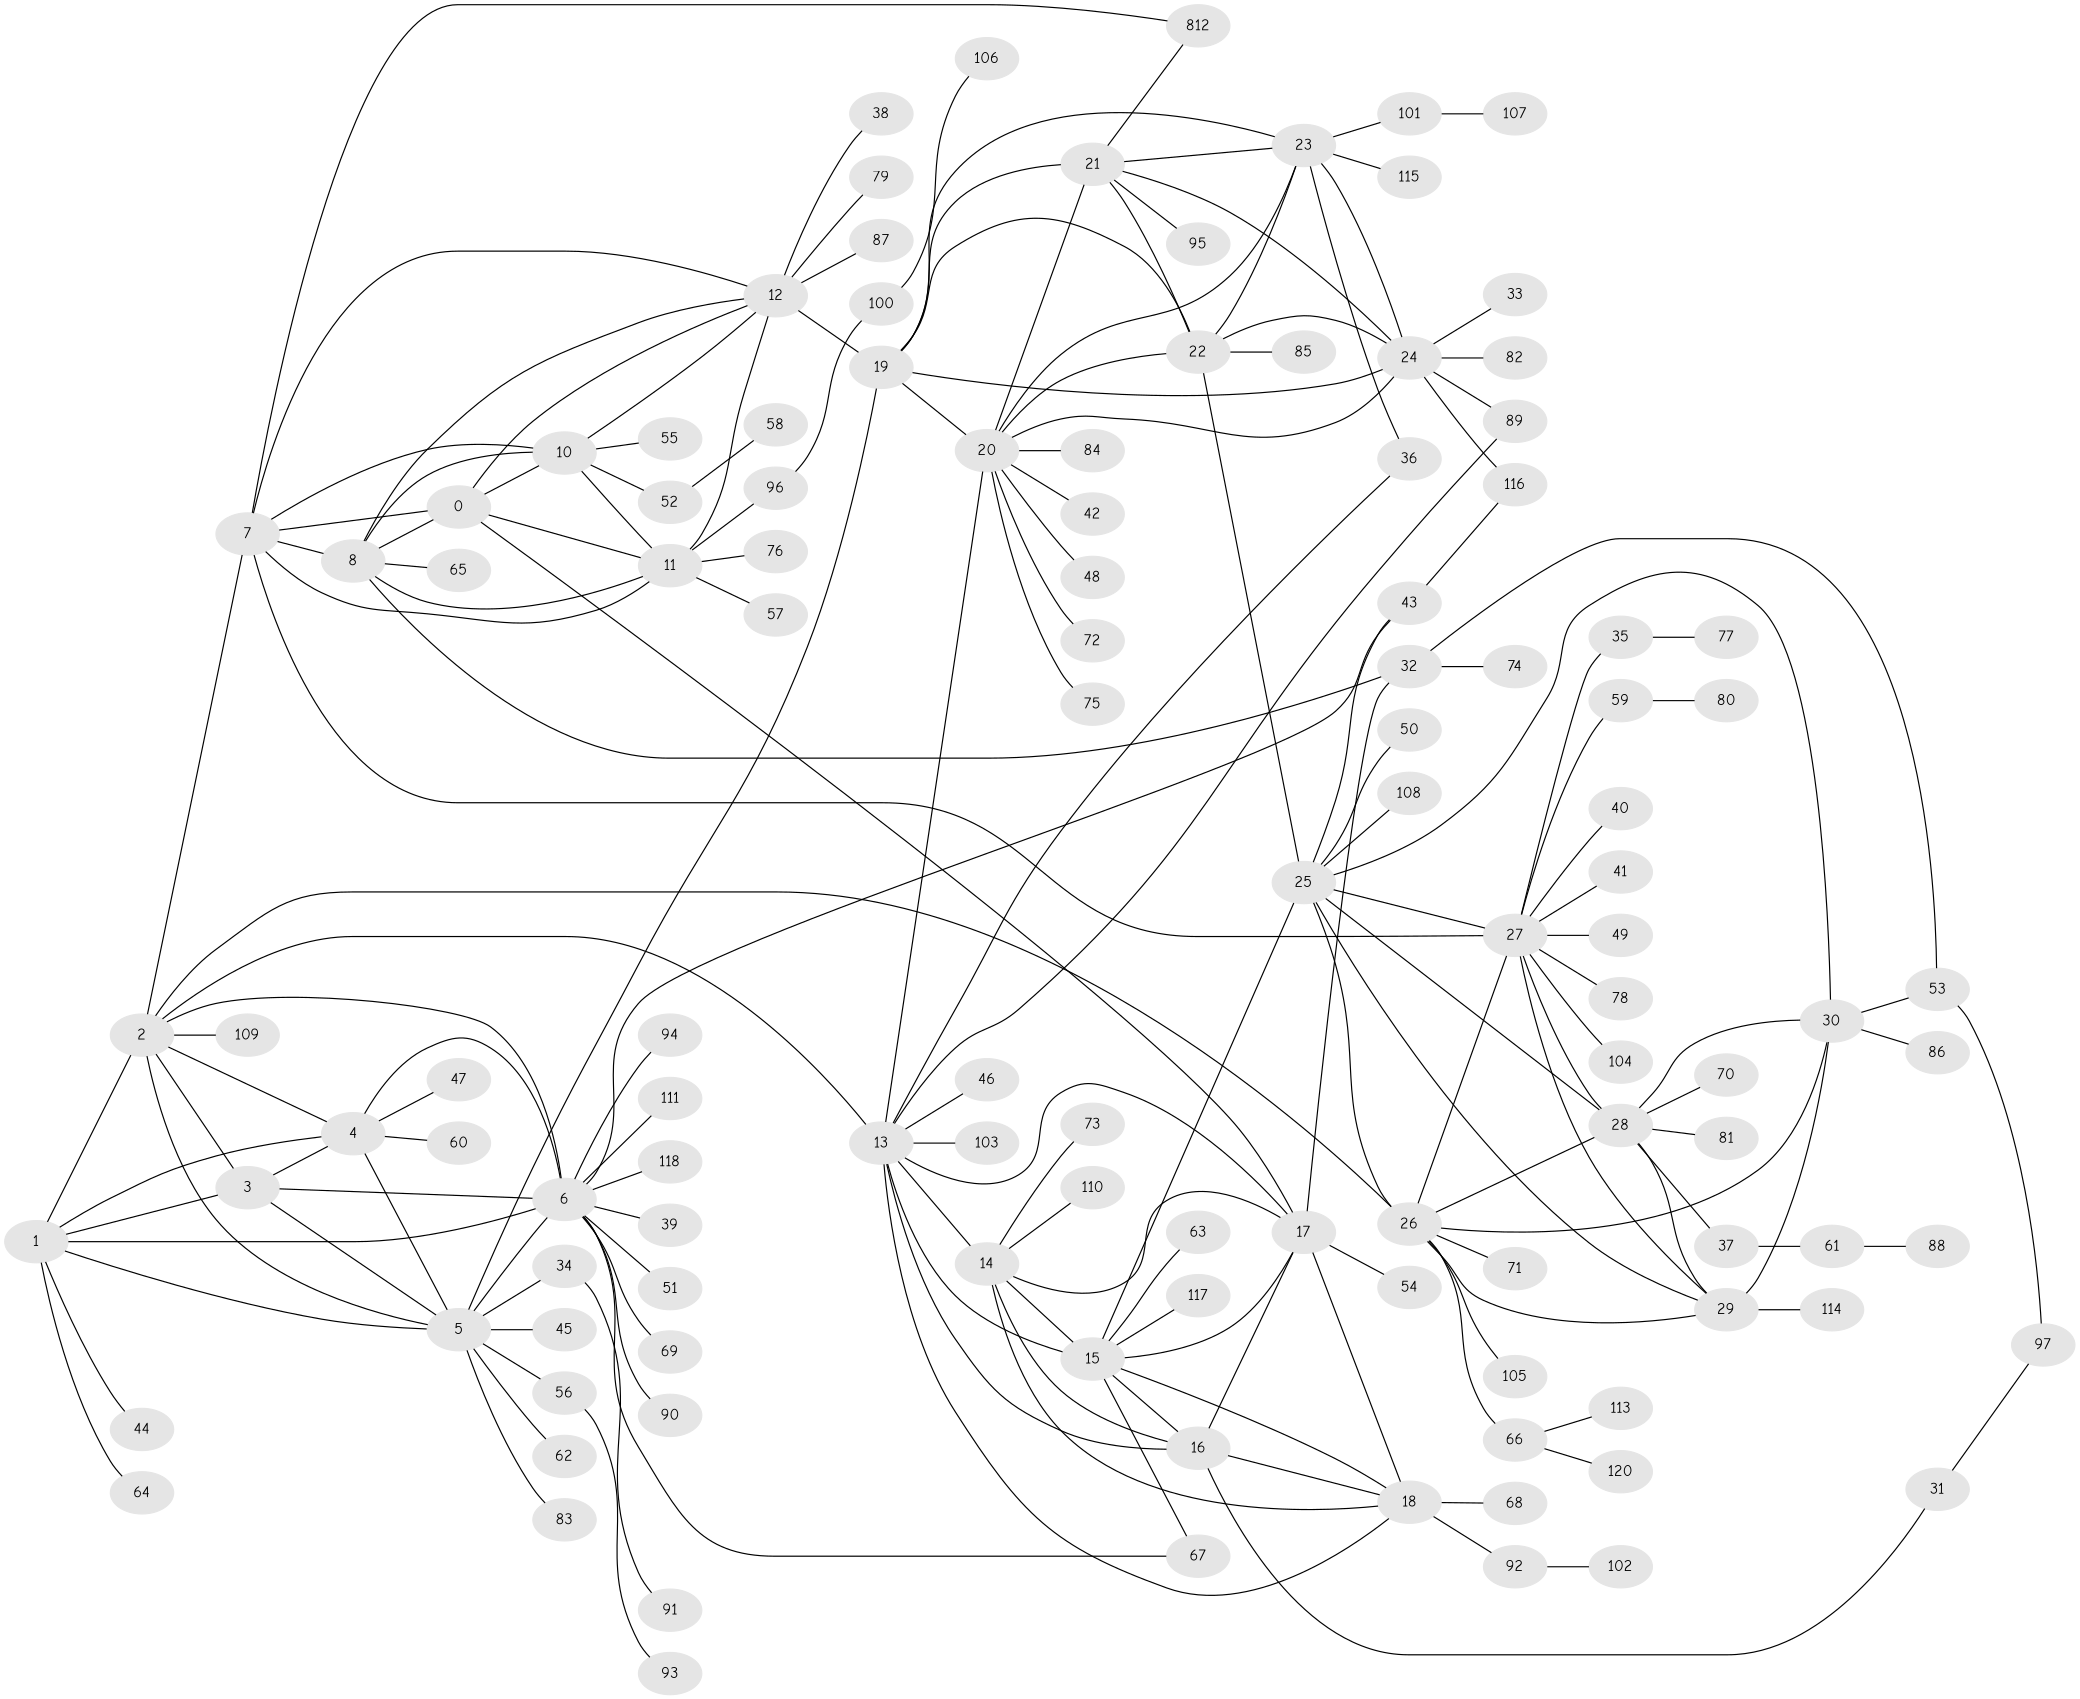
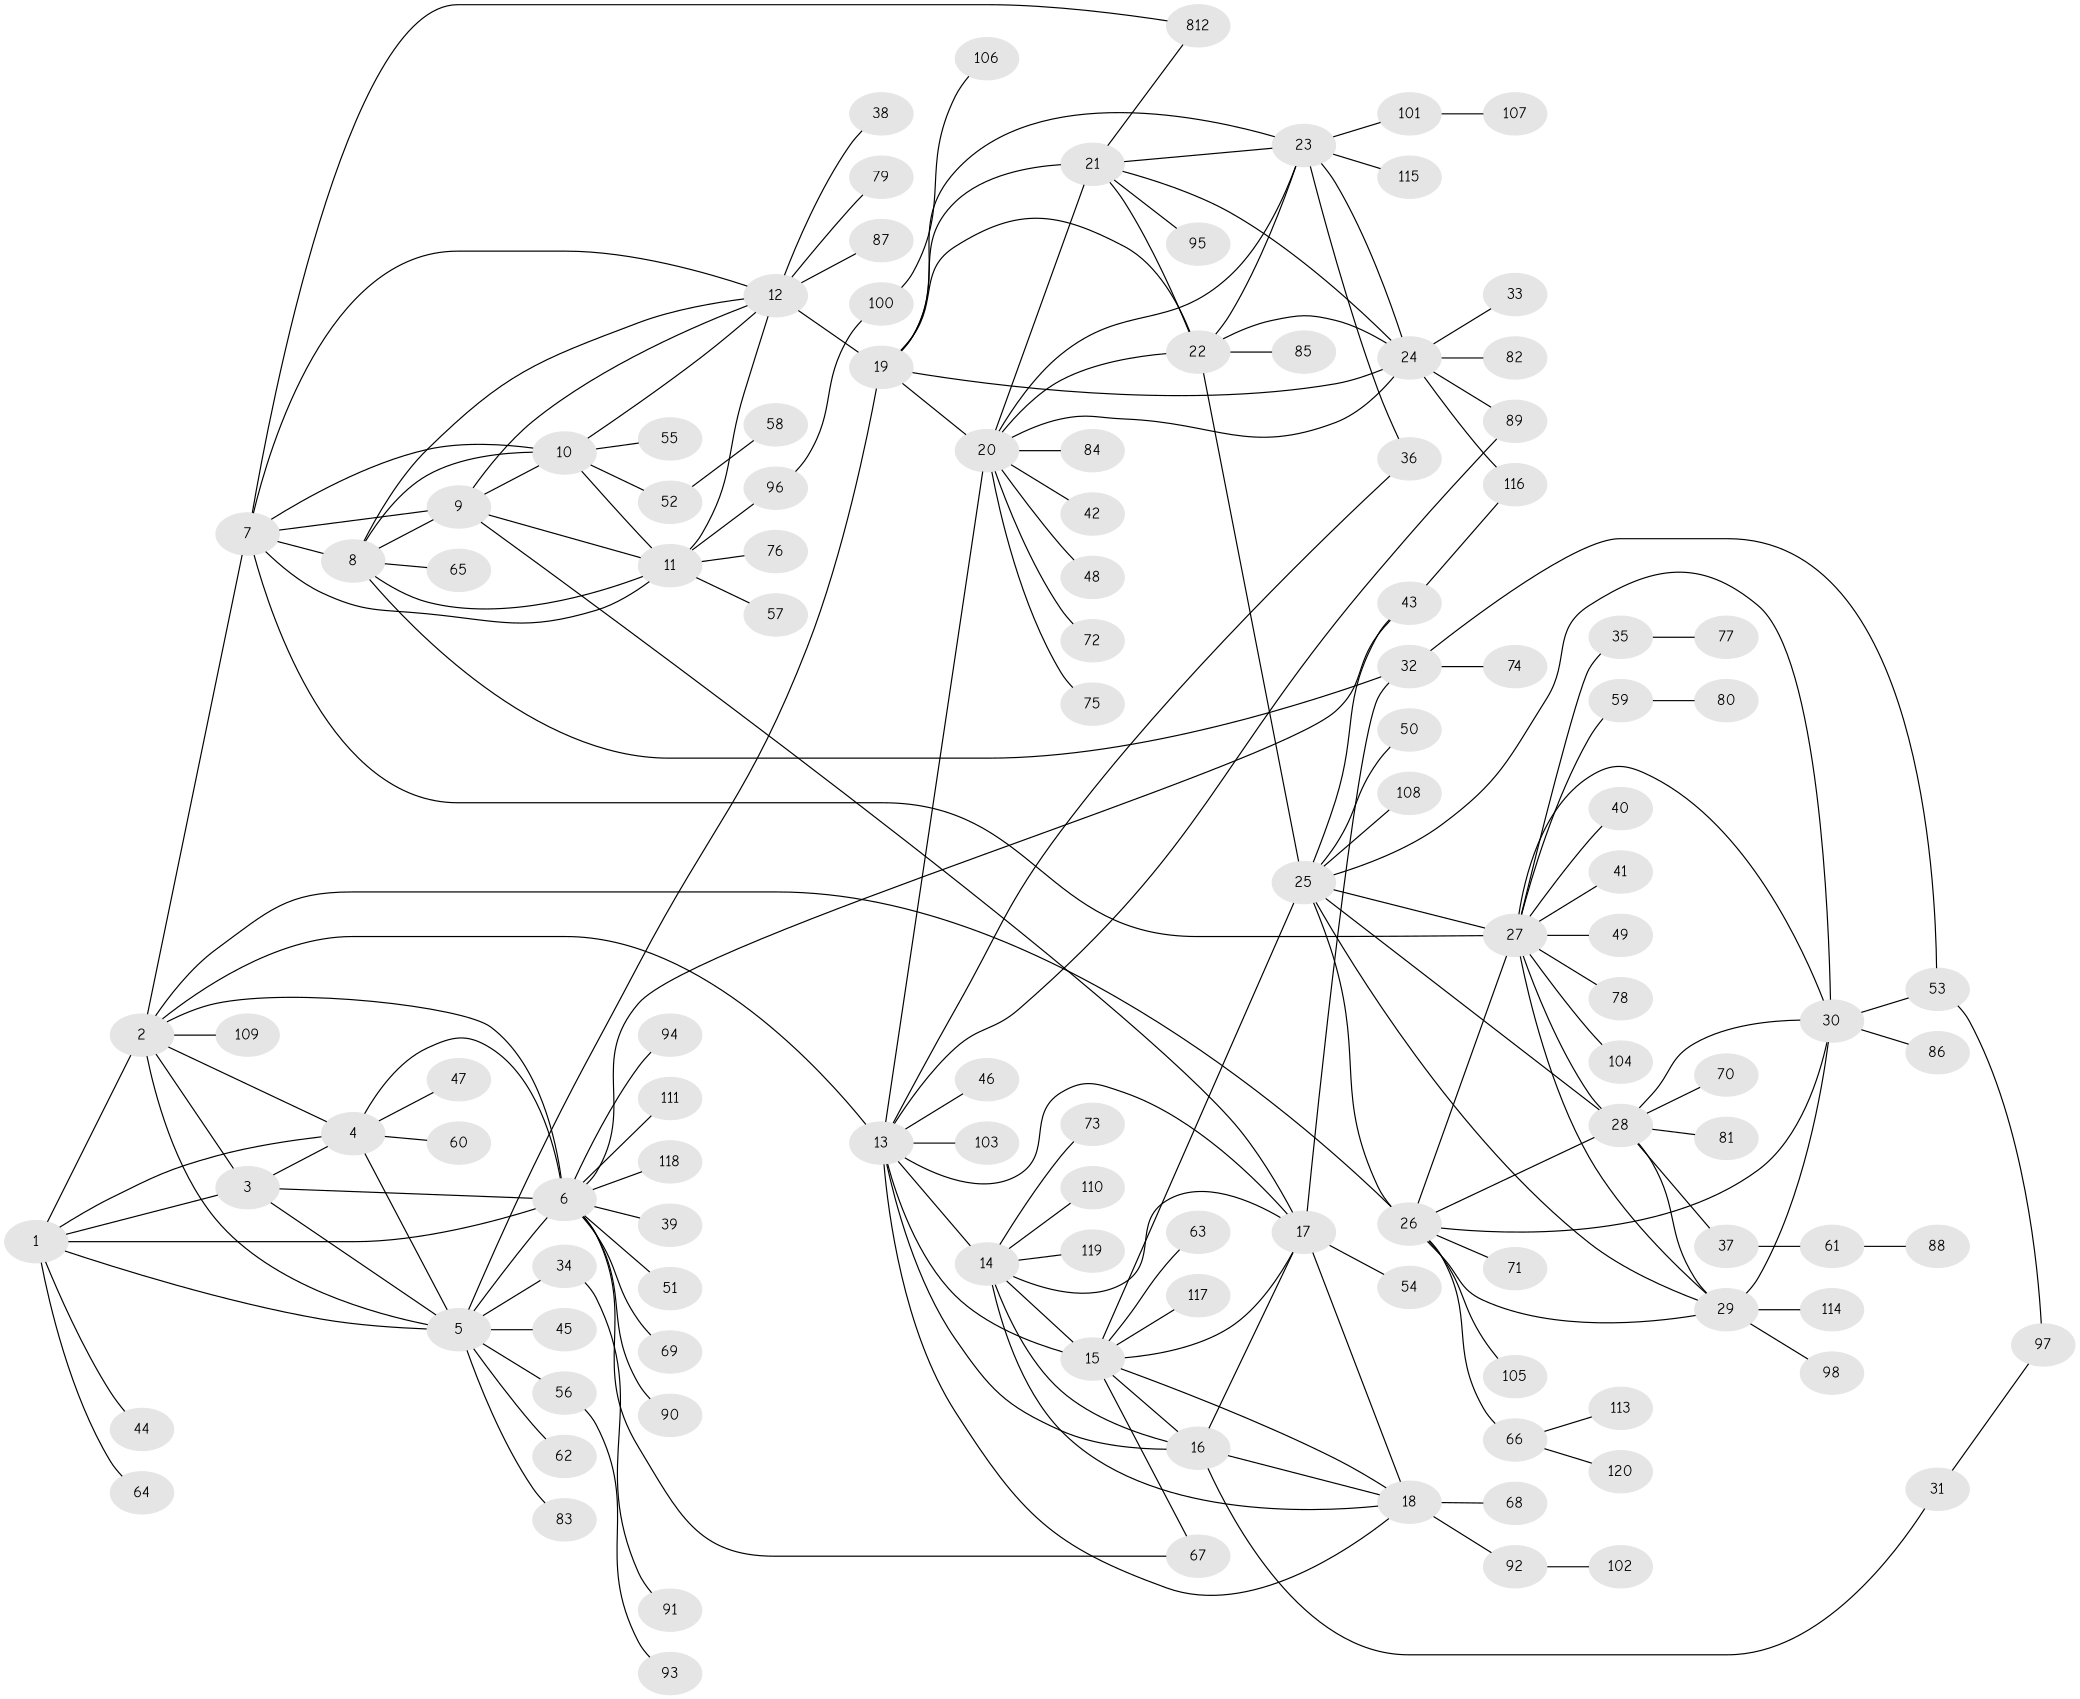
node "0": label "0" -> "9"
edge "27" -- "30": added
node "119": added
node "98": added
